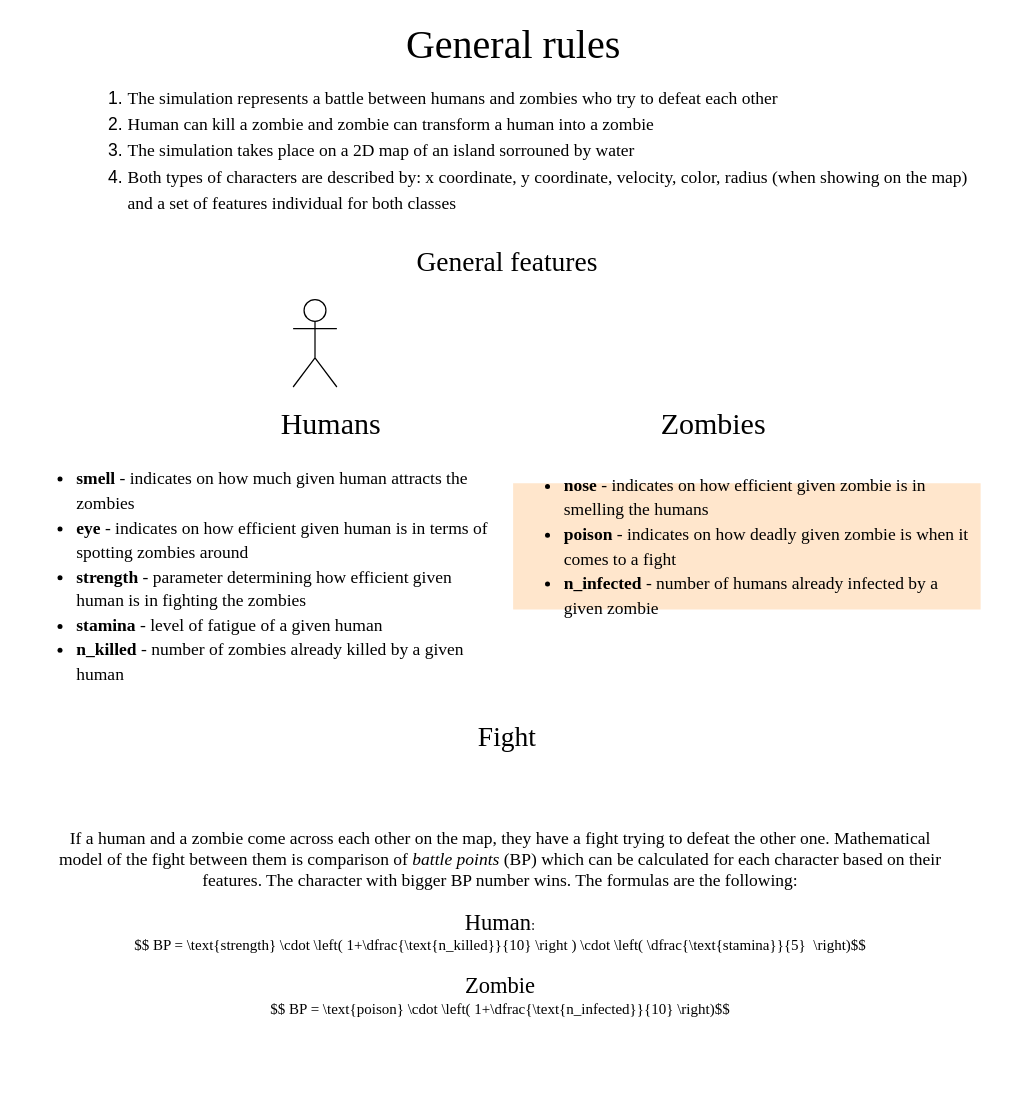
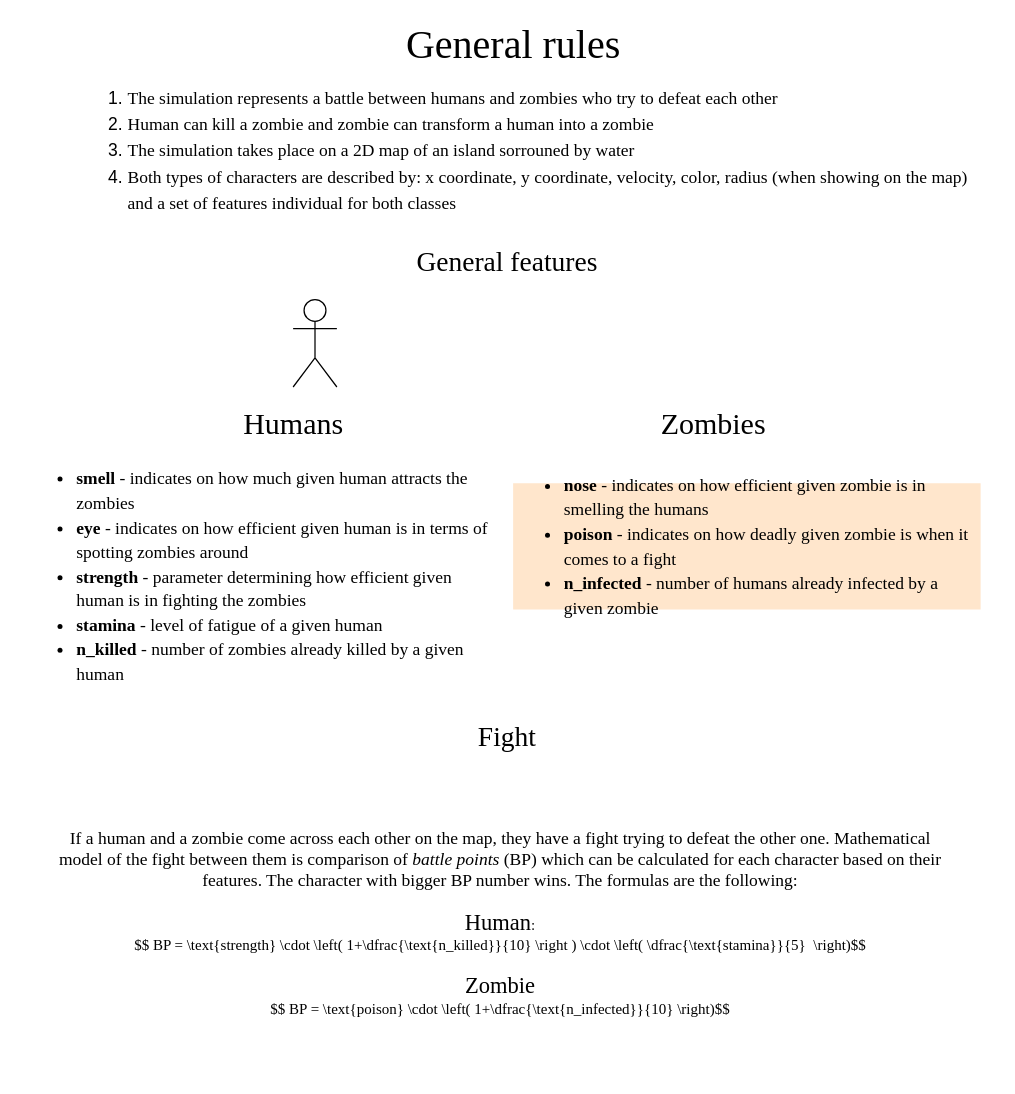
node "Humans": moved (331, 424) -> (293, 424)
